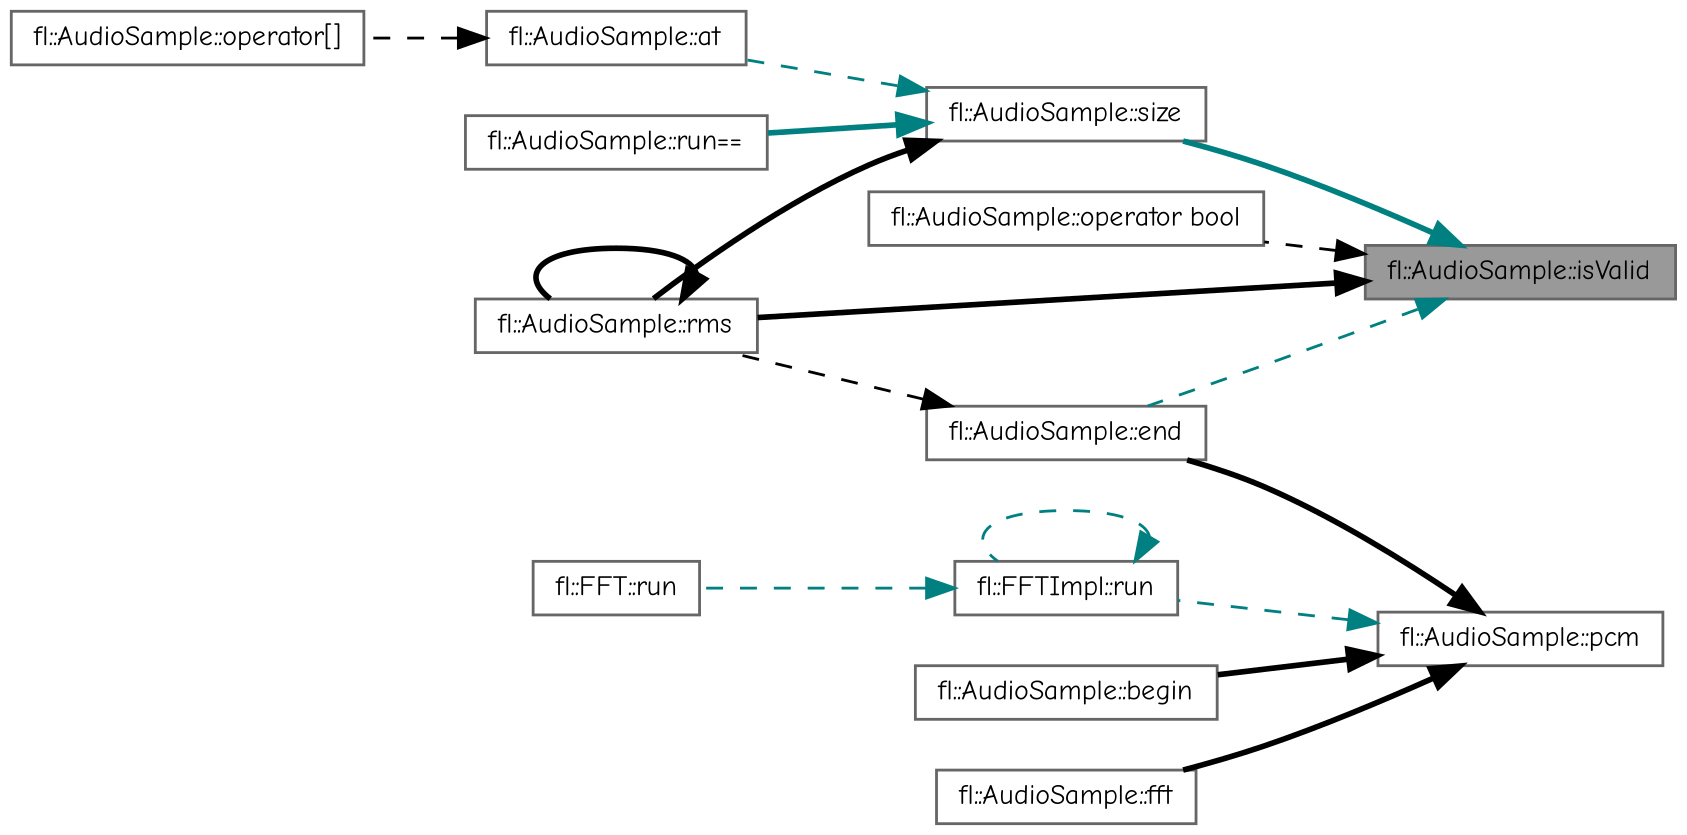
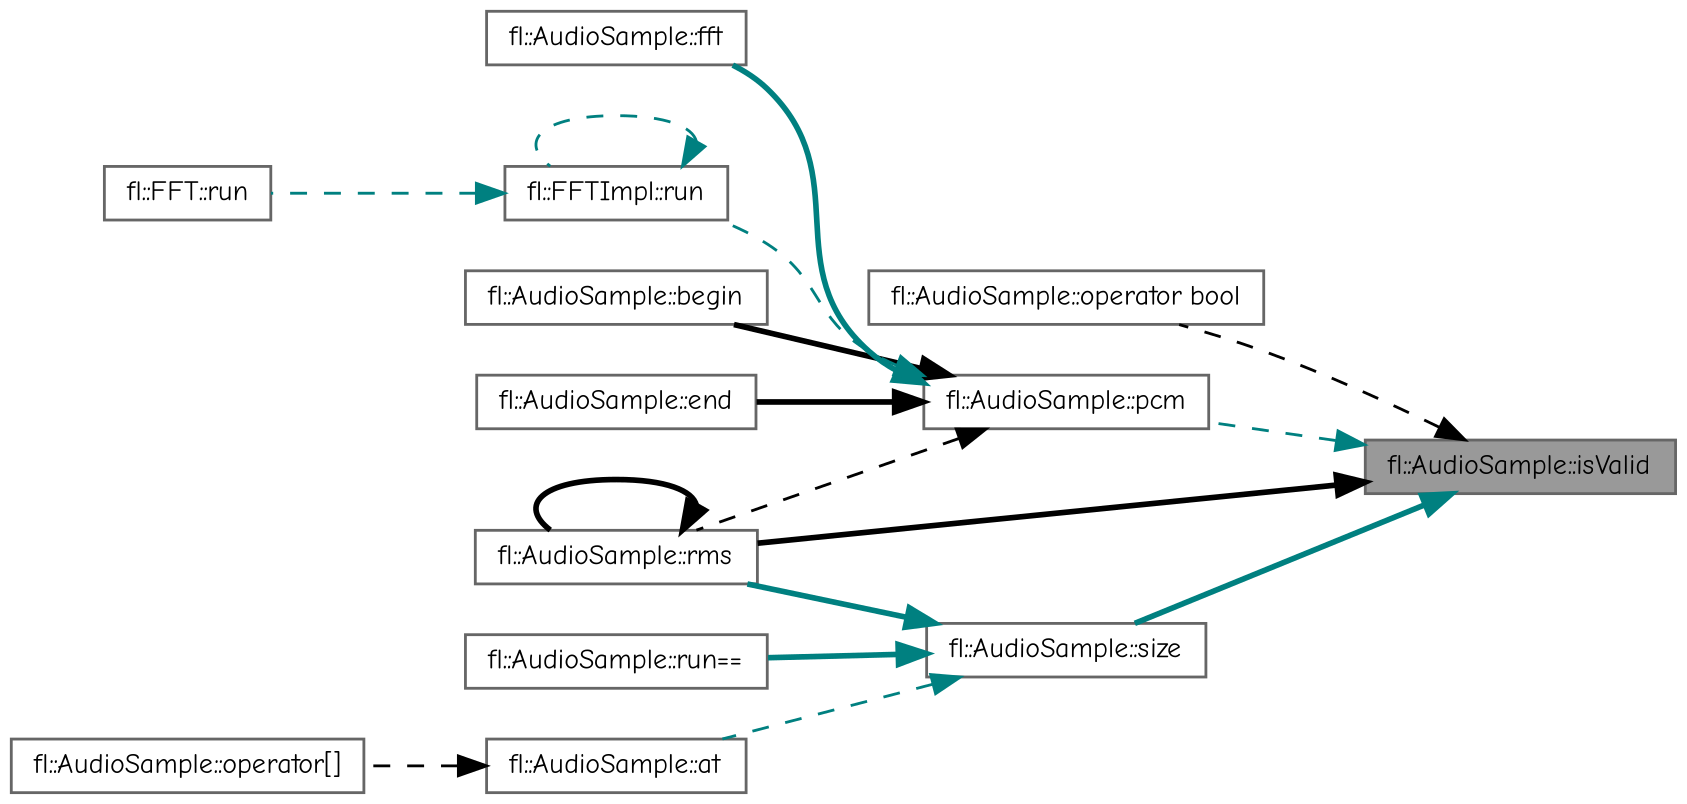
edge "fl::AudioSample::rms" -> "fl::AudioSample::size": color black -> teal
edge "fl::AudioSample::end" -> "fl::AudioSample::isValid": now "fl::AudioSample::pcm" -> "fl::AudioSample::isValid"
edge "fl::AudioSample::rms" -> "fl::AudioSample::end": now "fl::AudioSample::rms" -> "fl::AudioSample::pcm"
edge "fl::AudioSample::fft" -> "fl::AudioSample::pcm": color black -> teal
